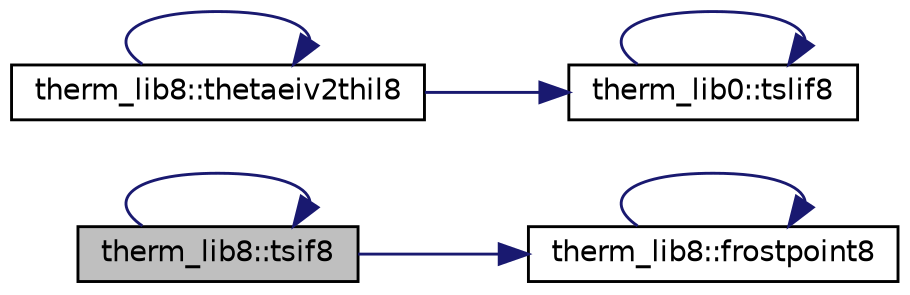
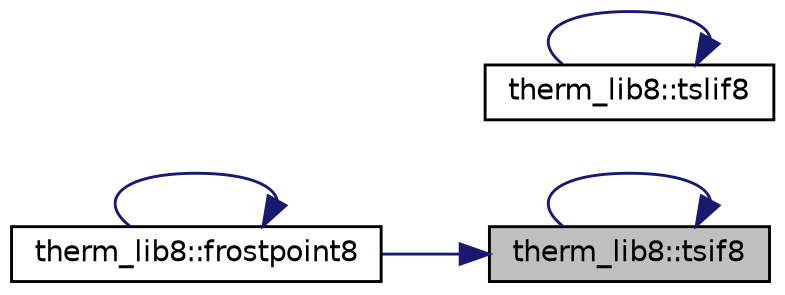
node "therm_lib8::thetaeiv2thil8": removed
node "therm_lib0::tslif8": label "therm_lib0::tslif8" -> "therm_lib8::tslif8"
edge "therm_lib8::tsif8" -> "therm_lib8::frostpoint8": reversed
